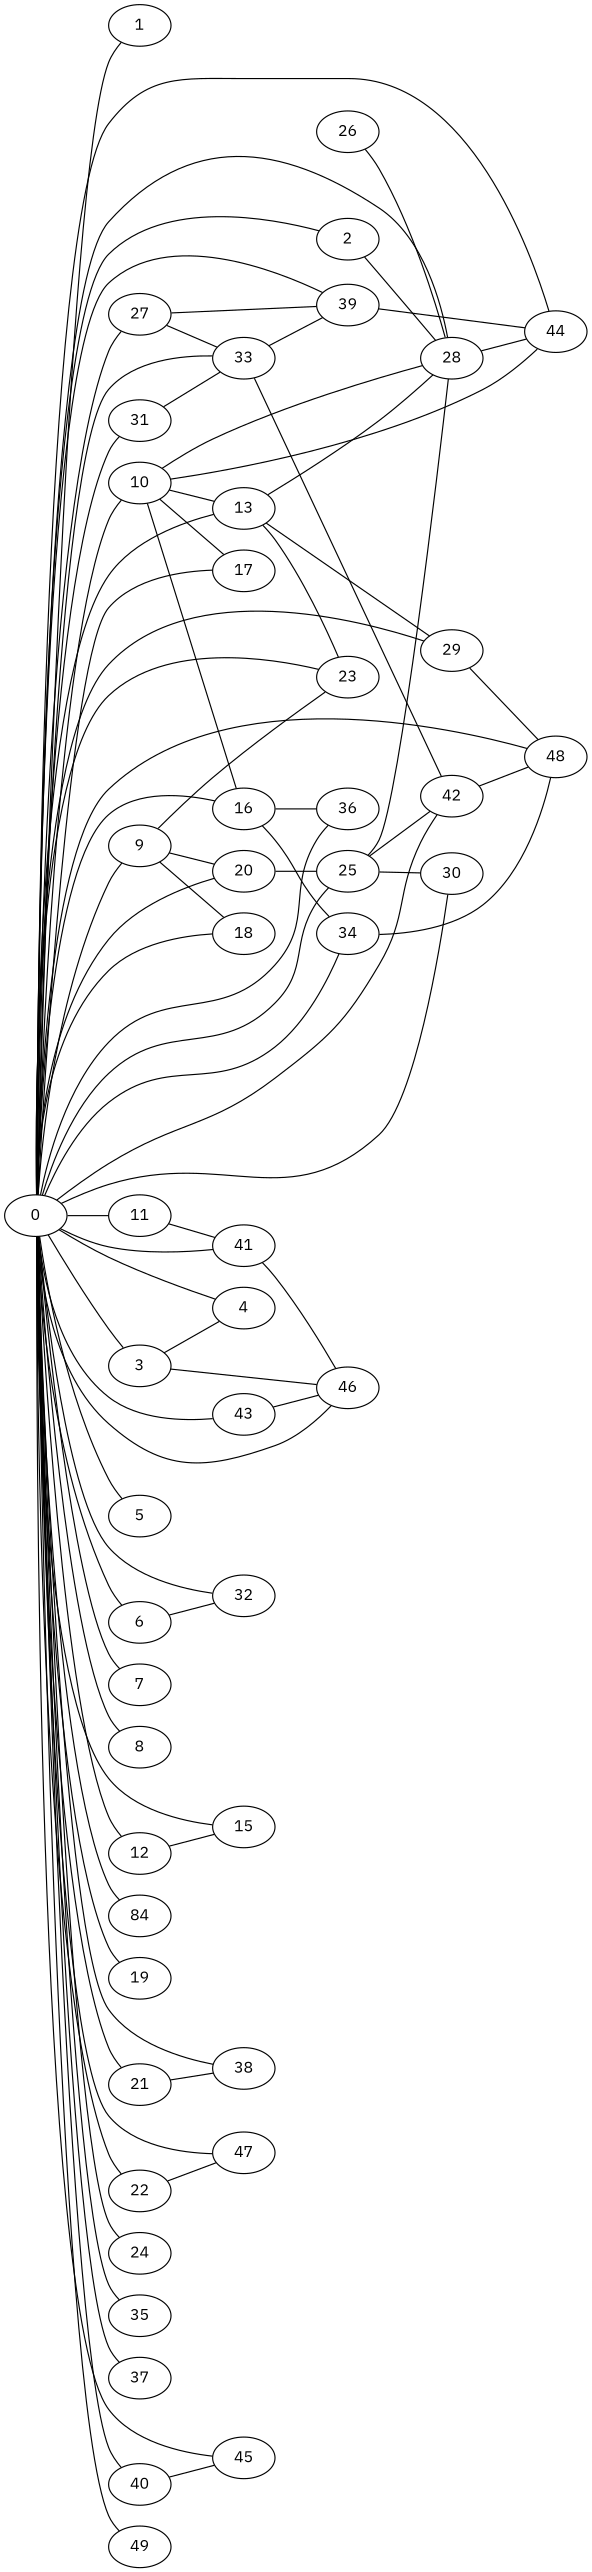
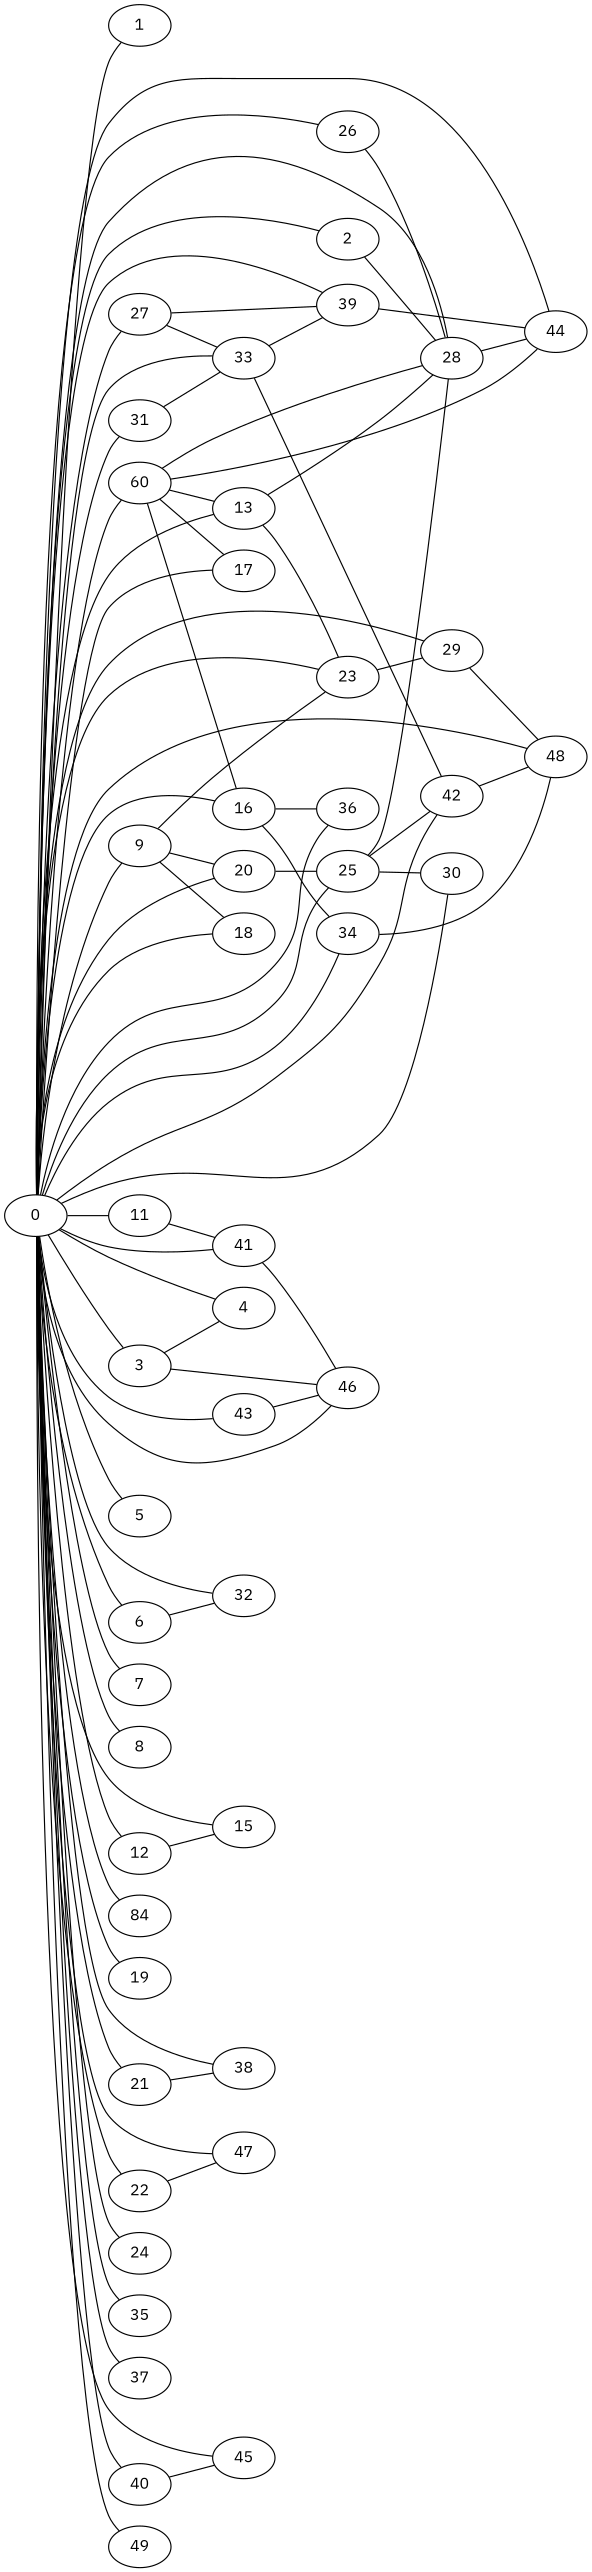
node "10": label "10" -> "60"
edge "26" -- "0": added
edge "13" -- "29": now "23" -- "29"
